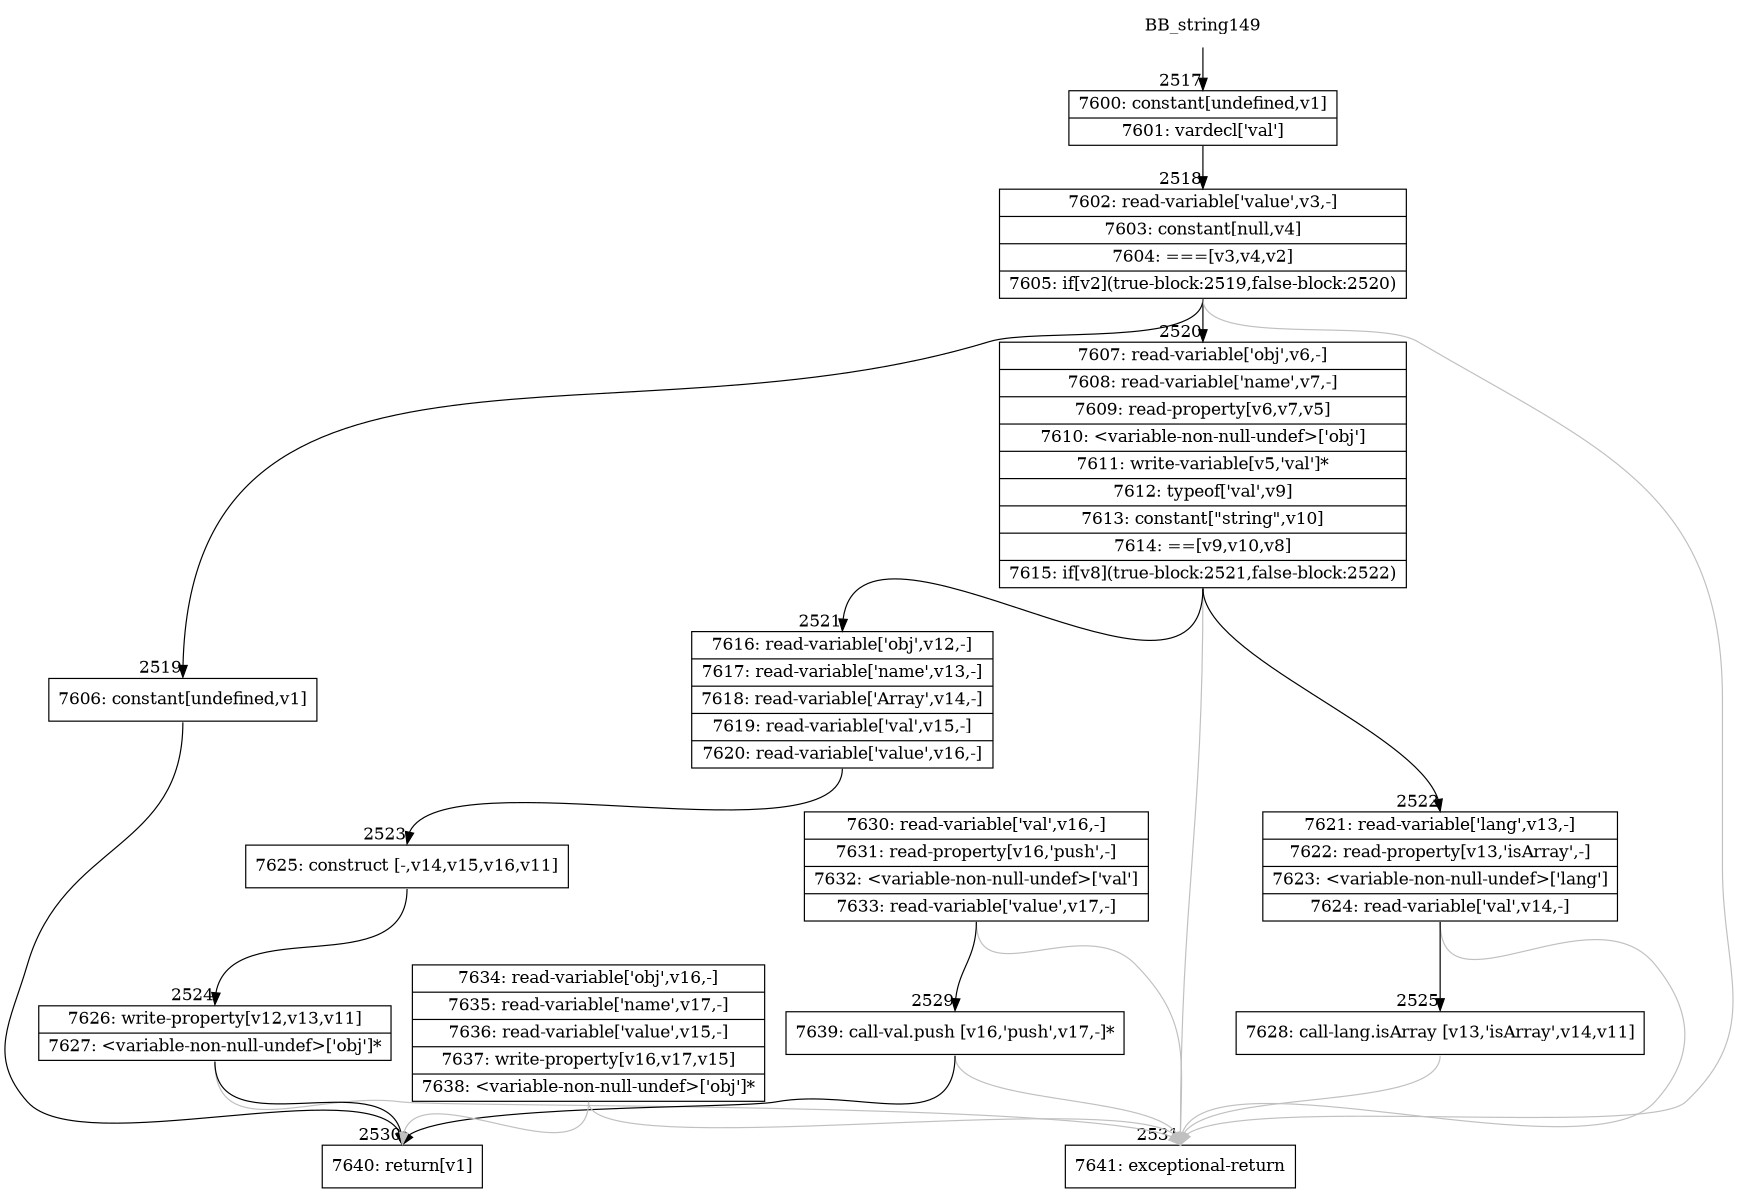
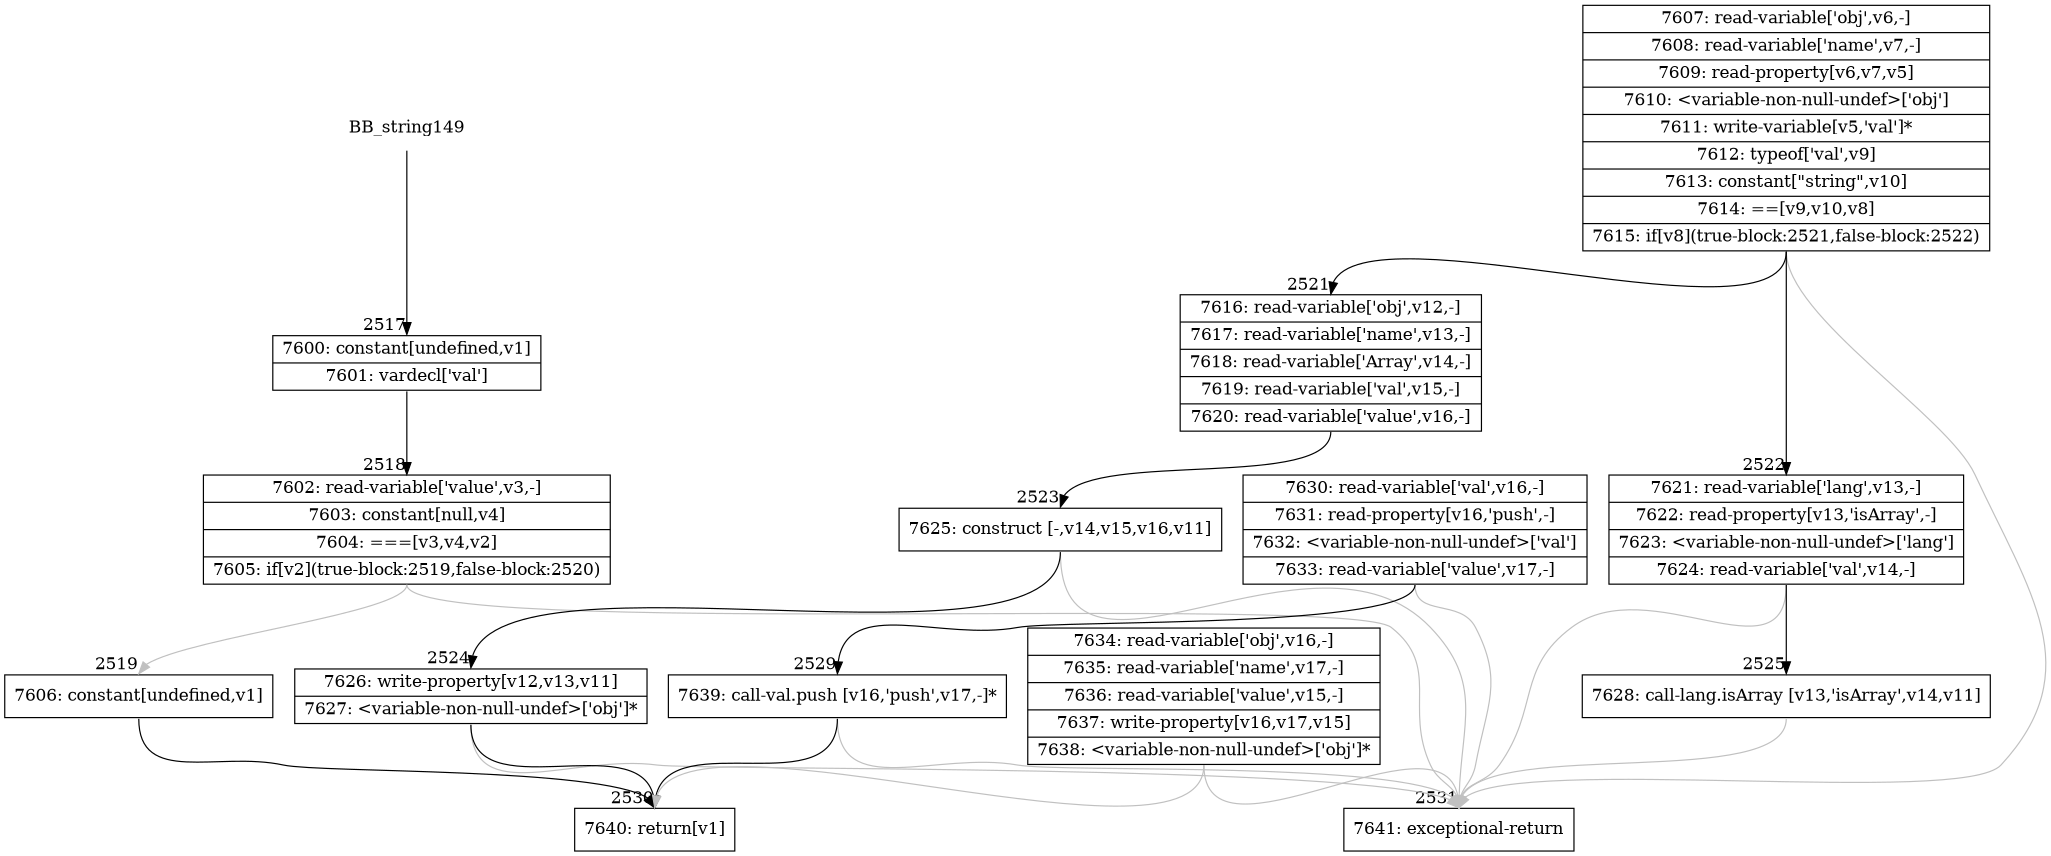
edge "7602: read-variable['value',v3,-]" -> "7607: read-variable['obj',v6,-]": removed
edge "7602: read-variable['value',v3,-]" -> "7606: constant[undefined,v1]": color black -> gray
edge "7625: construct [-,v14,v15,v16,v11]" -> "7641: exceptional-return": added
